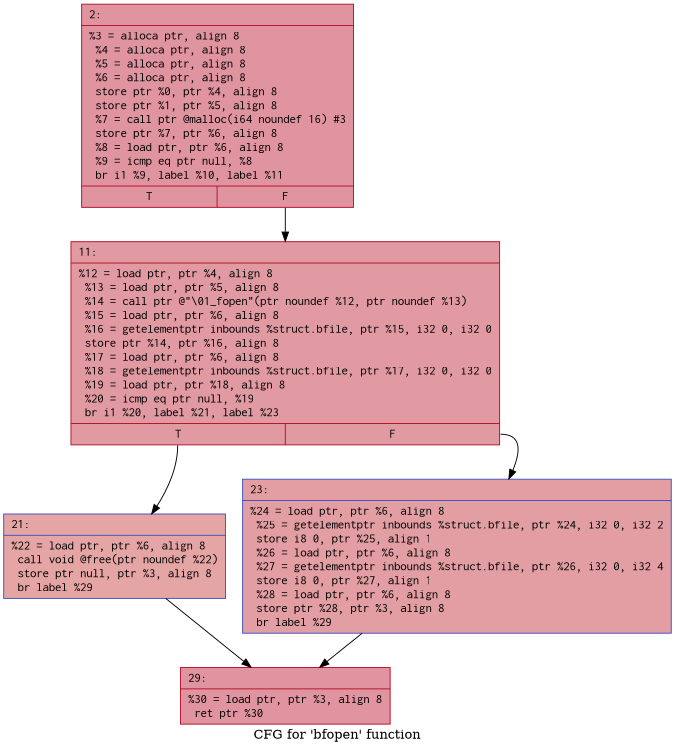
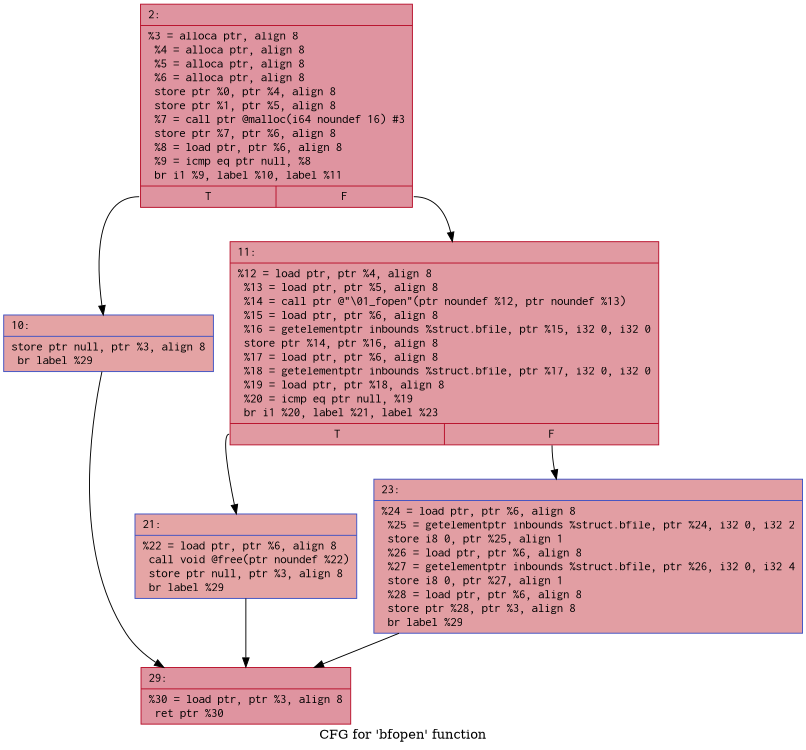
node "10:": added
